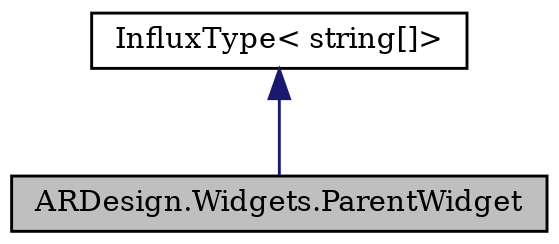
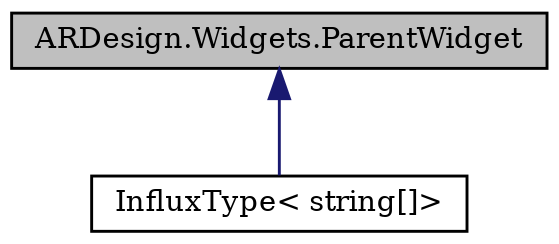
edge "ARDesign.Widgets.ParentWidget" -> "InfluxType< string[]>": reversed
